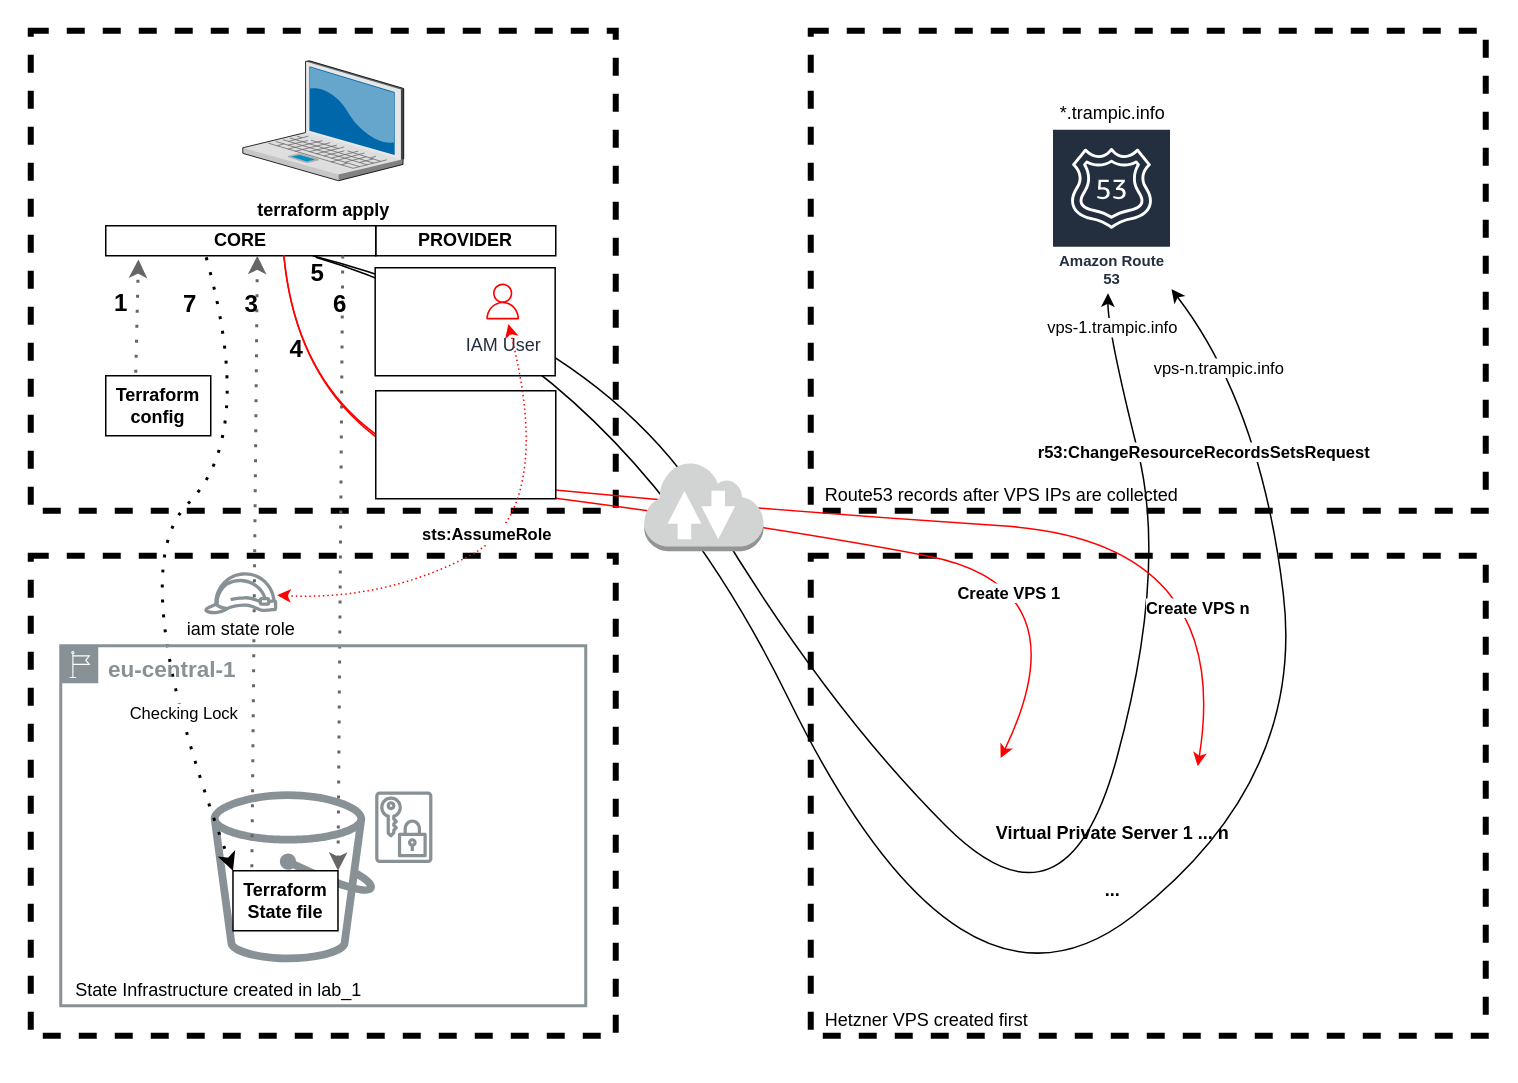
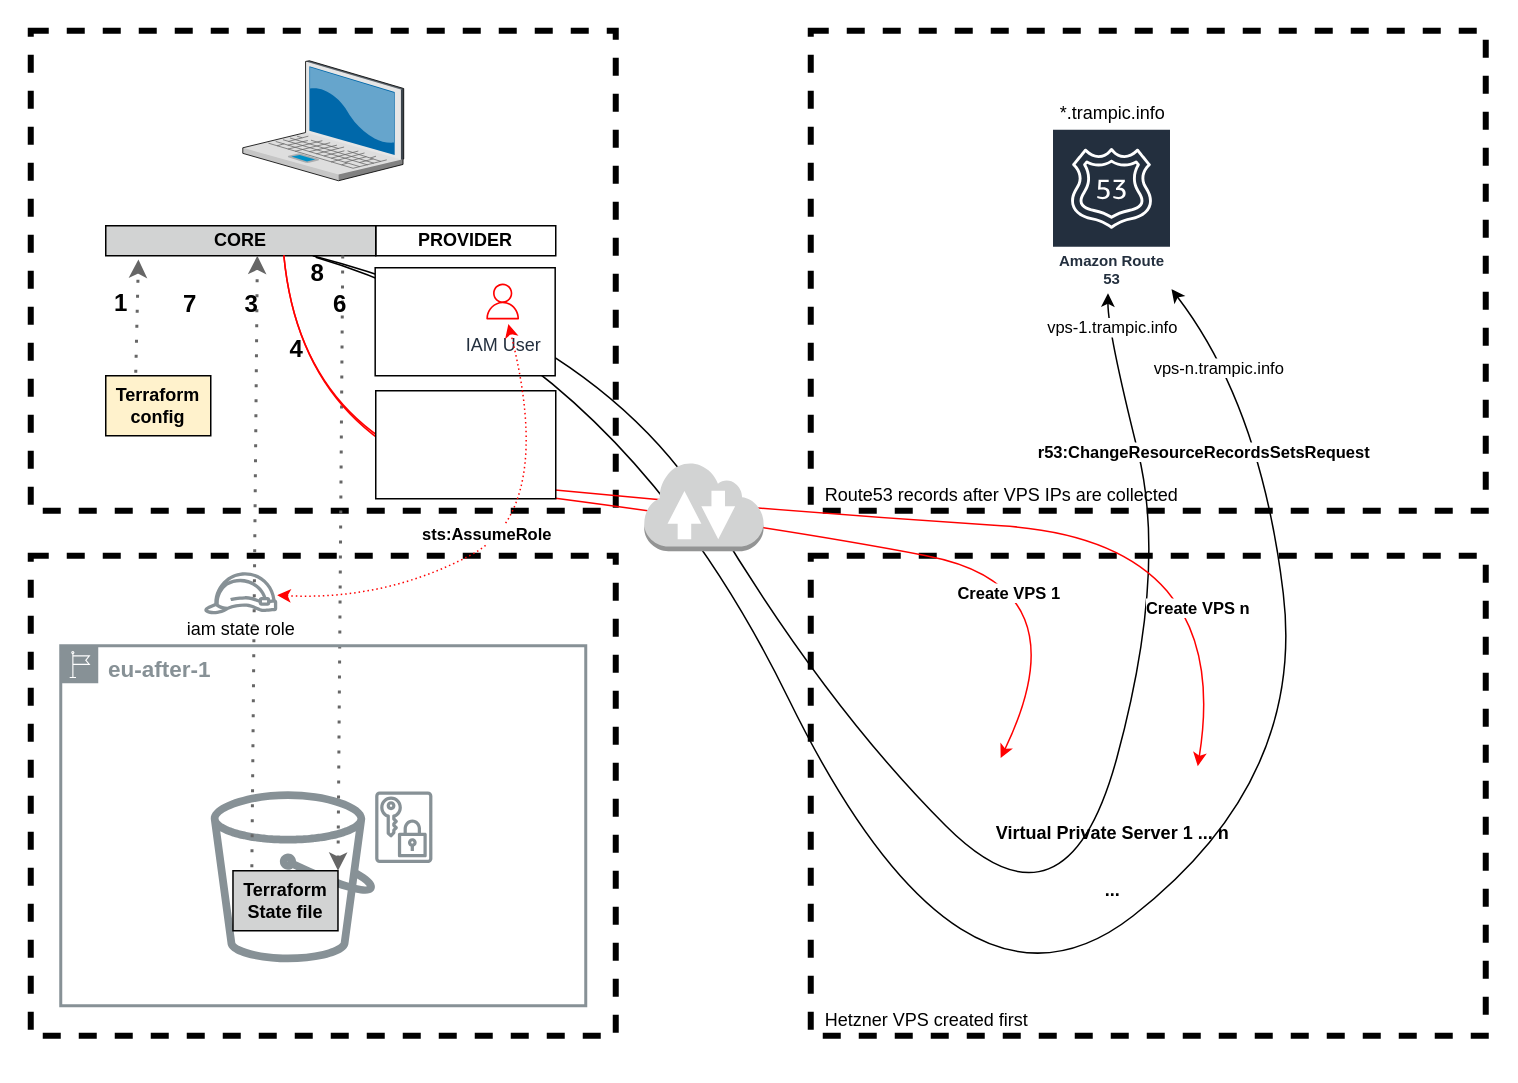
node "terraform apply": removed
node "CORE": fillcolor #ffffff -> #d2d3d3
node "5": label "5" -> "8"
node "Terraform config": fillcolor #ffffff -> #fff2cc
edge "CORE" -> "Terraform State file": removed, label "Checking Lock"
node "eu-central-1": label "eu-central-1" -> "eu-after-1"
node "Terraform State file": fillcolor #ffffff -> #d2d3d3
node "State Infrastructure created in lab_1": removed
